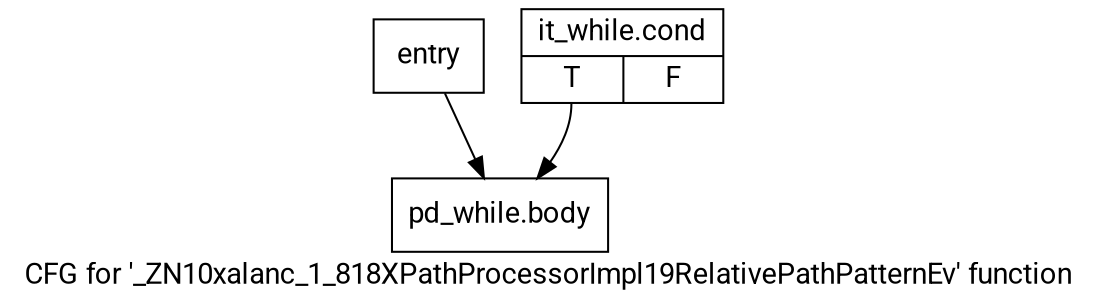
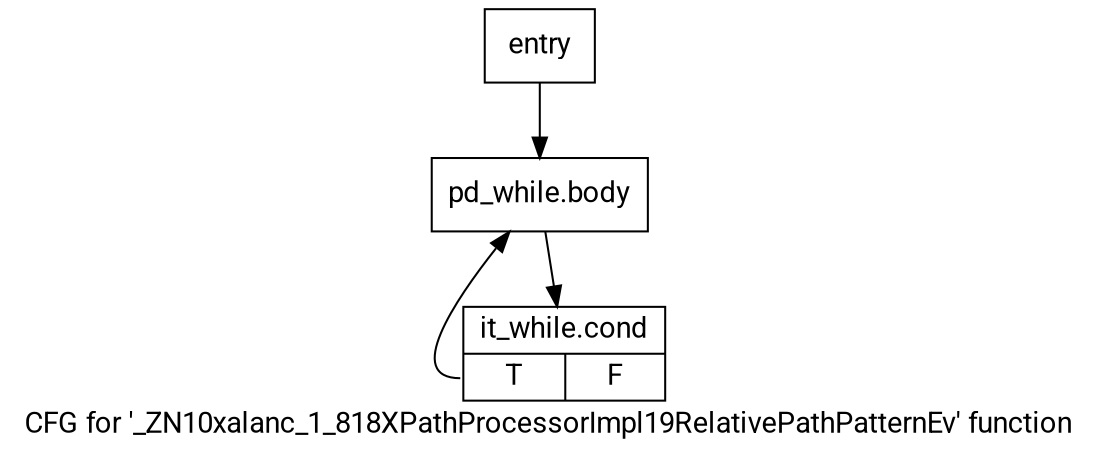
edge "pd_while.body" -> "it_while.cond": added
